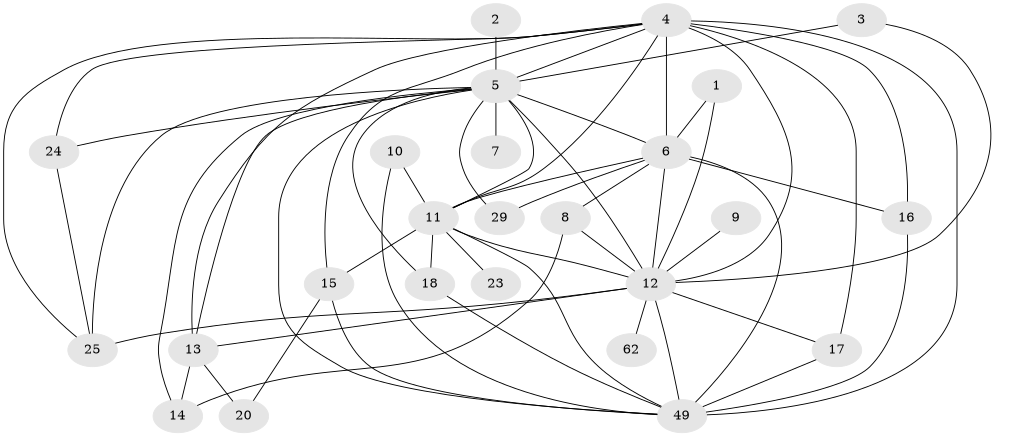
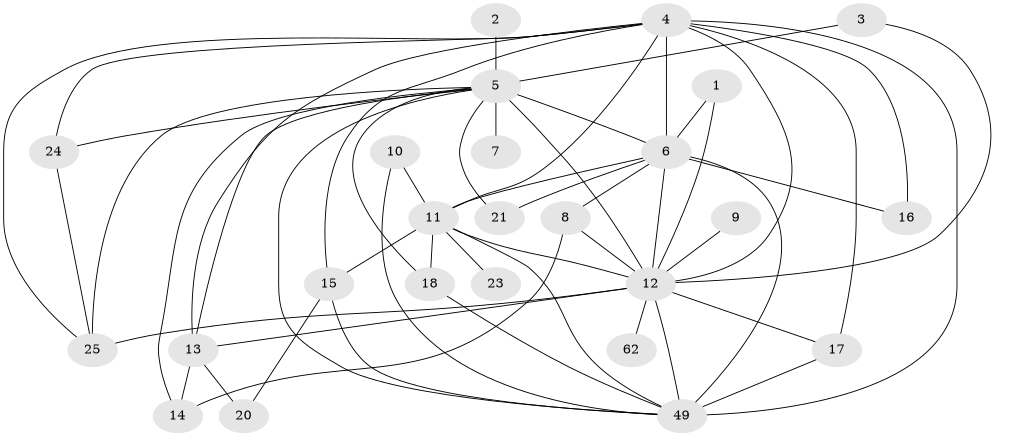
edge "4" -- "5": removed
edge "5" -- "11": removed
node "29": label "29" -> "21"
edge "16" -- "49": removed
